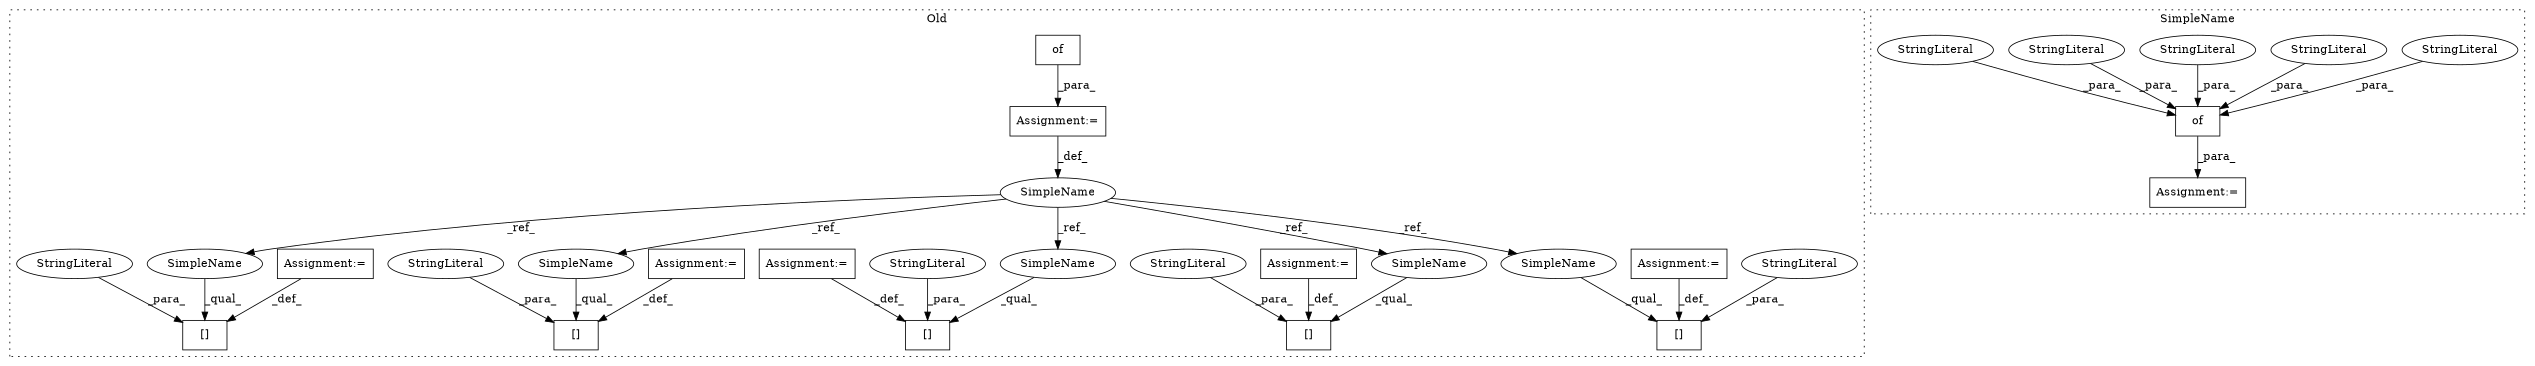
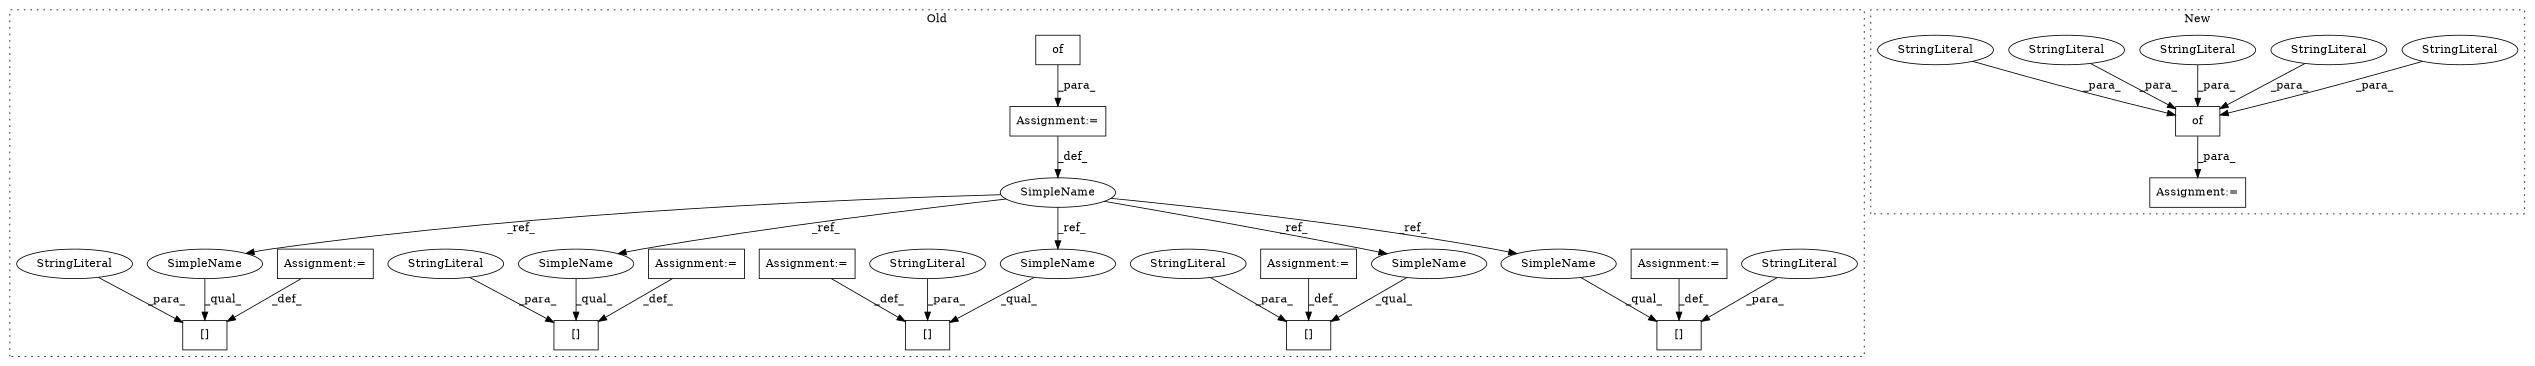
cluster "SimpleName": label "SimpleName" -> "New"
